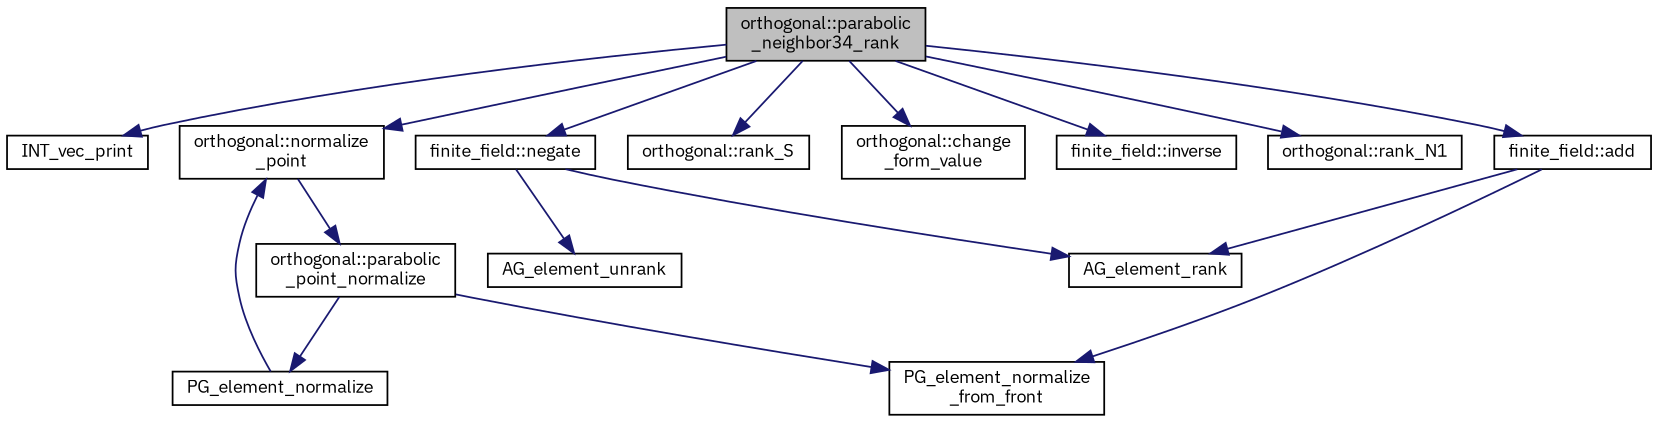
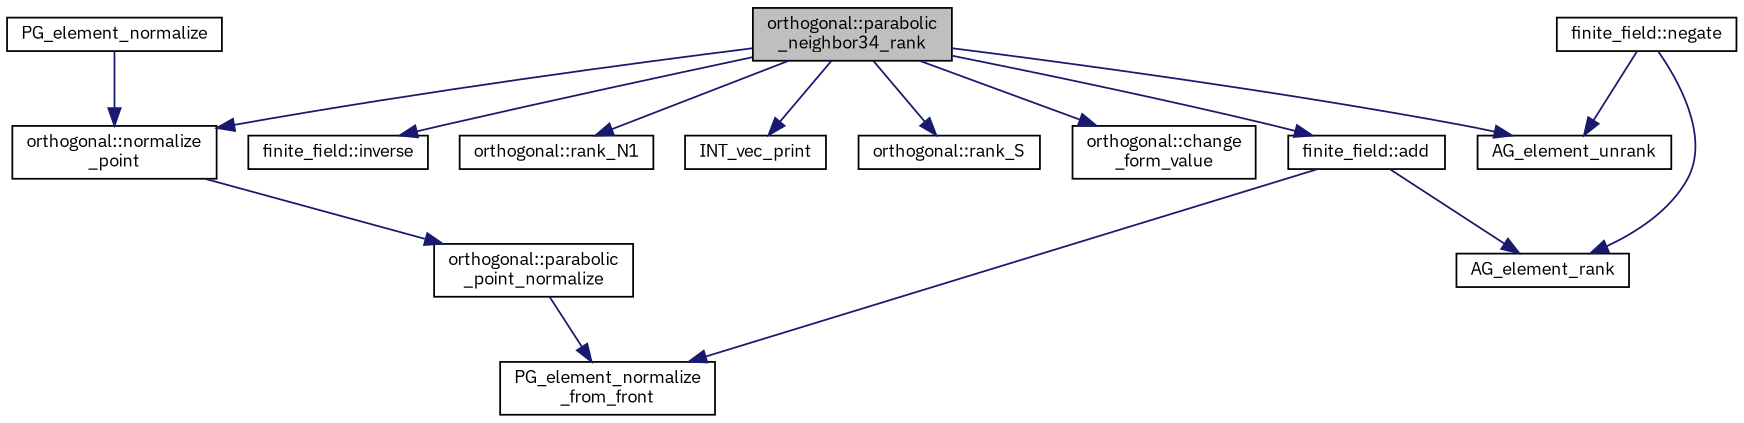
edge "orthogonal::parabolic _neighbor34_rank" -> "finite_field::negate": now "orthogonal::parabolic _neighbor34_rank" -> "AG_element_unrank"
edge "orthogonal::parabolic _point_normalize" -> "PG_element_normalize": removed
